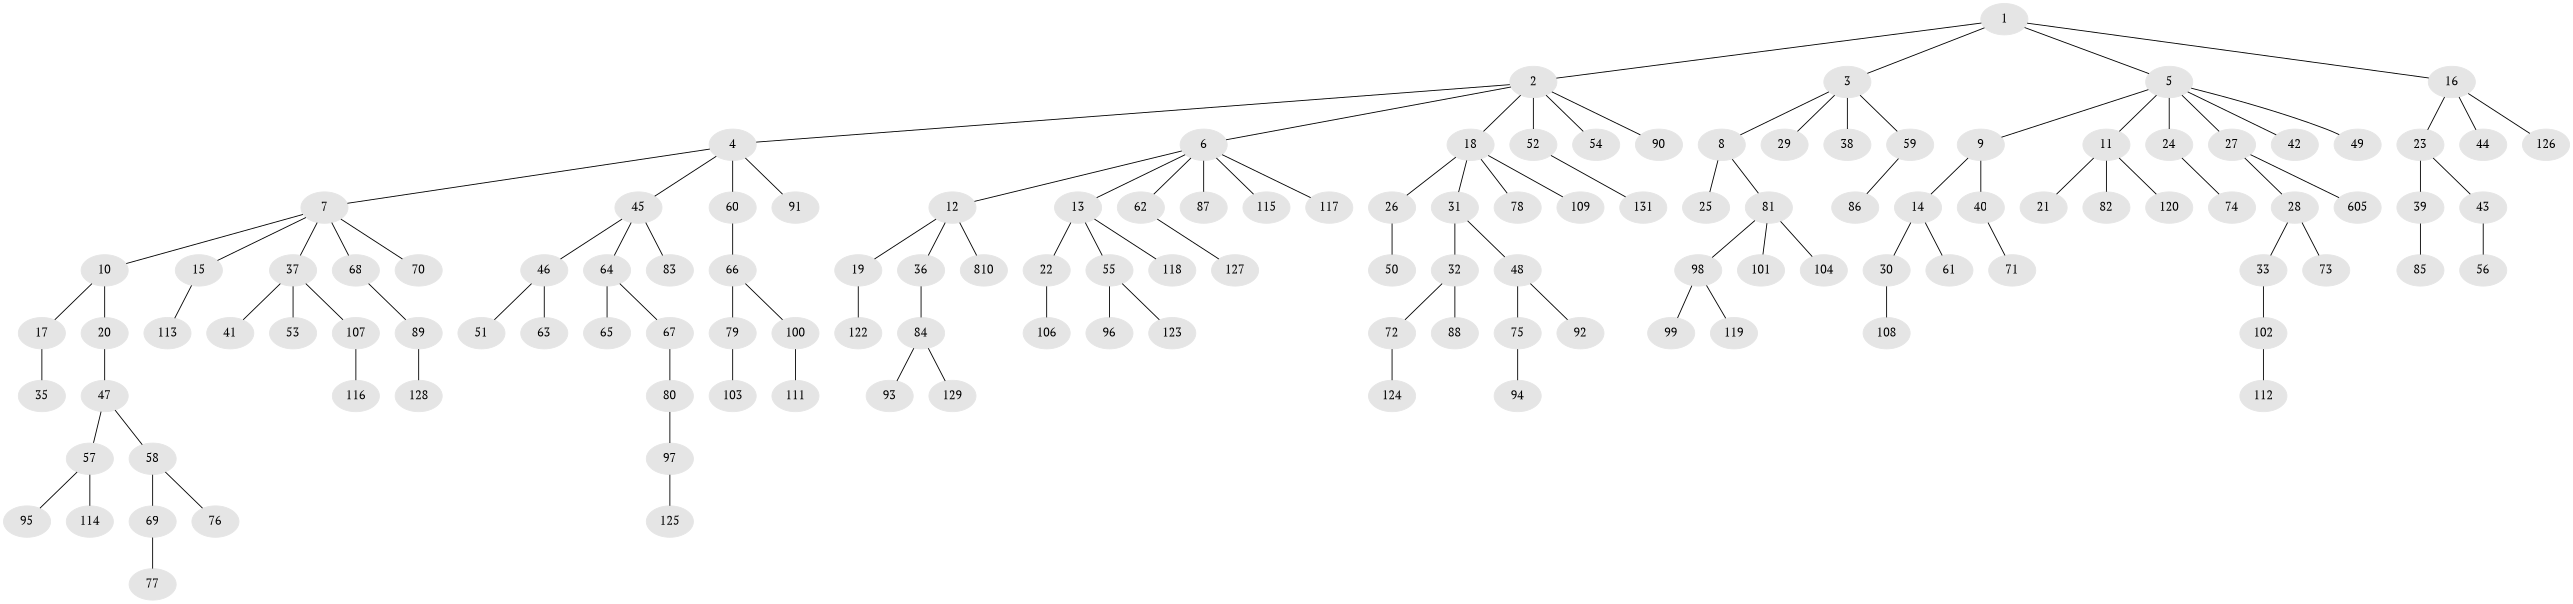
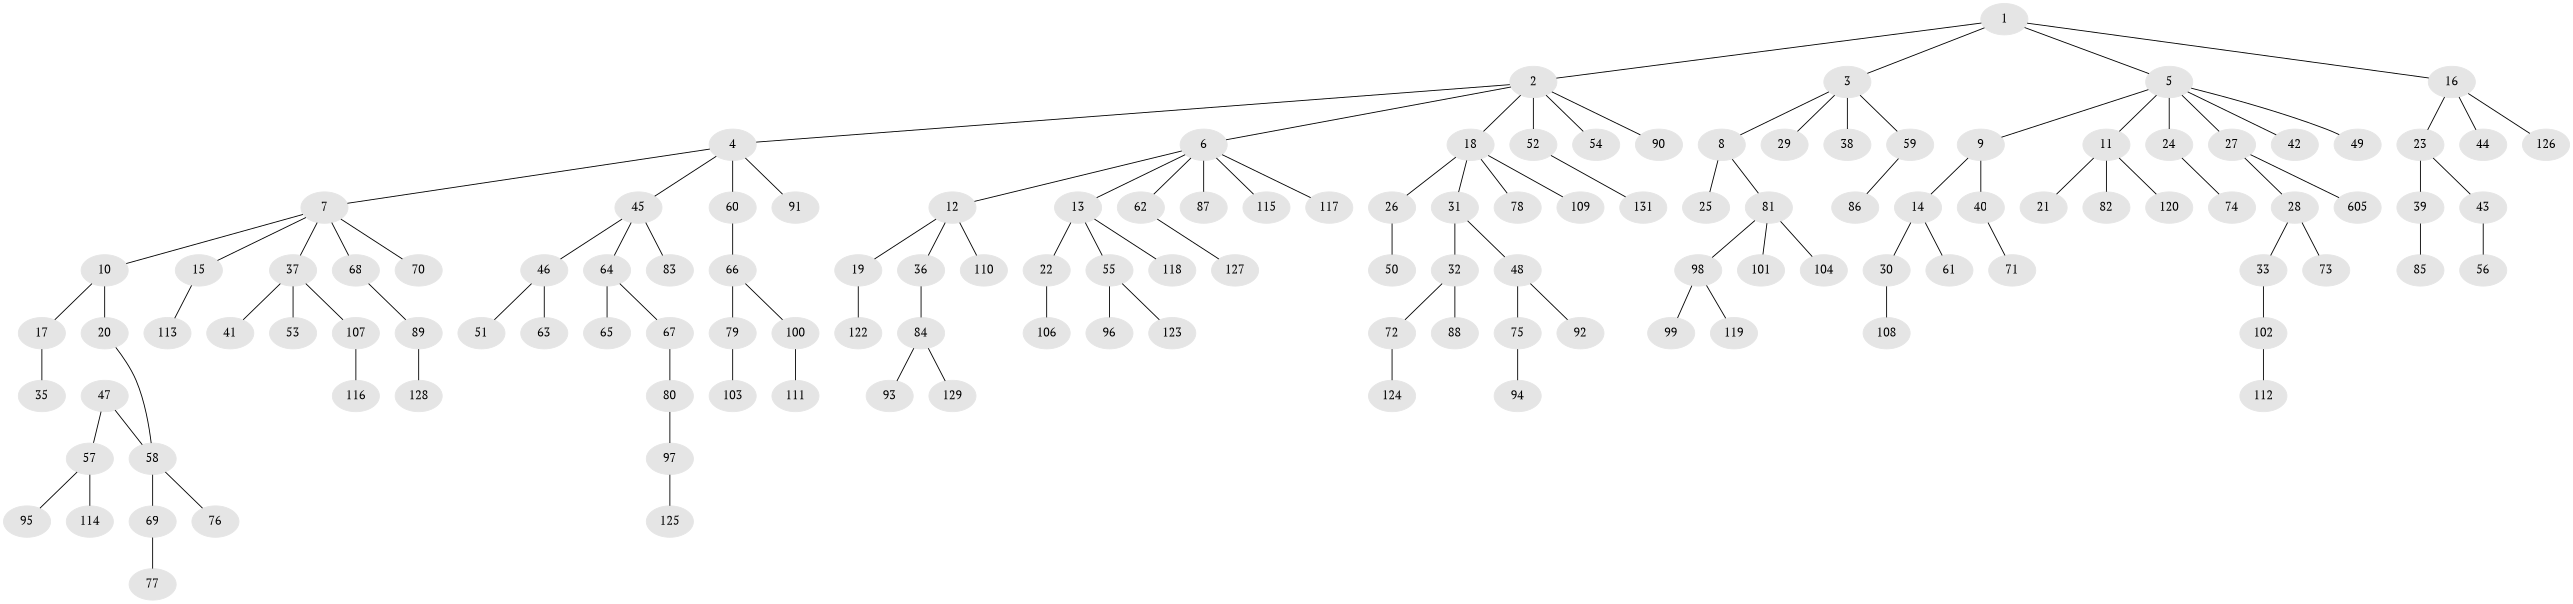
node "810": label "810" -> "110"
edge "20" -- "47": now "20" -- "58"
